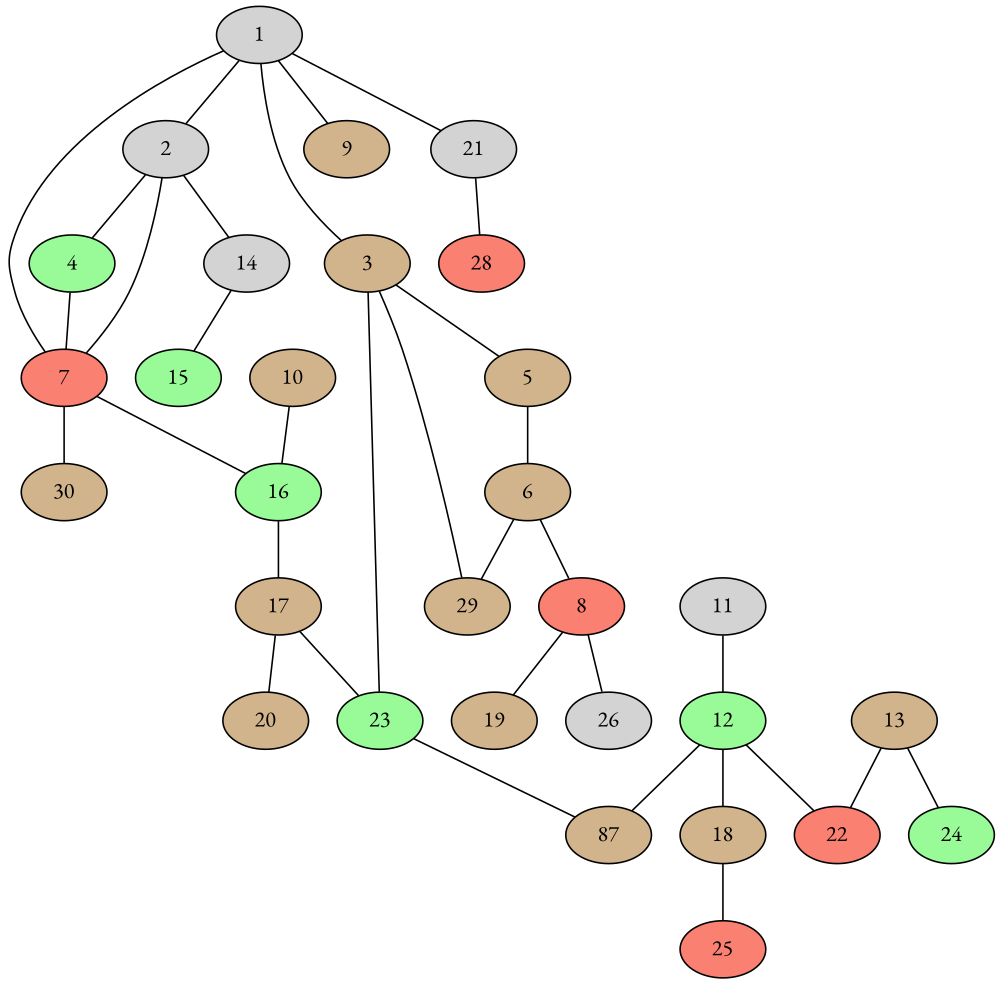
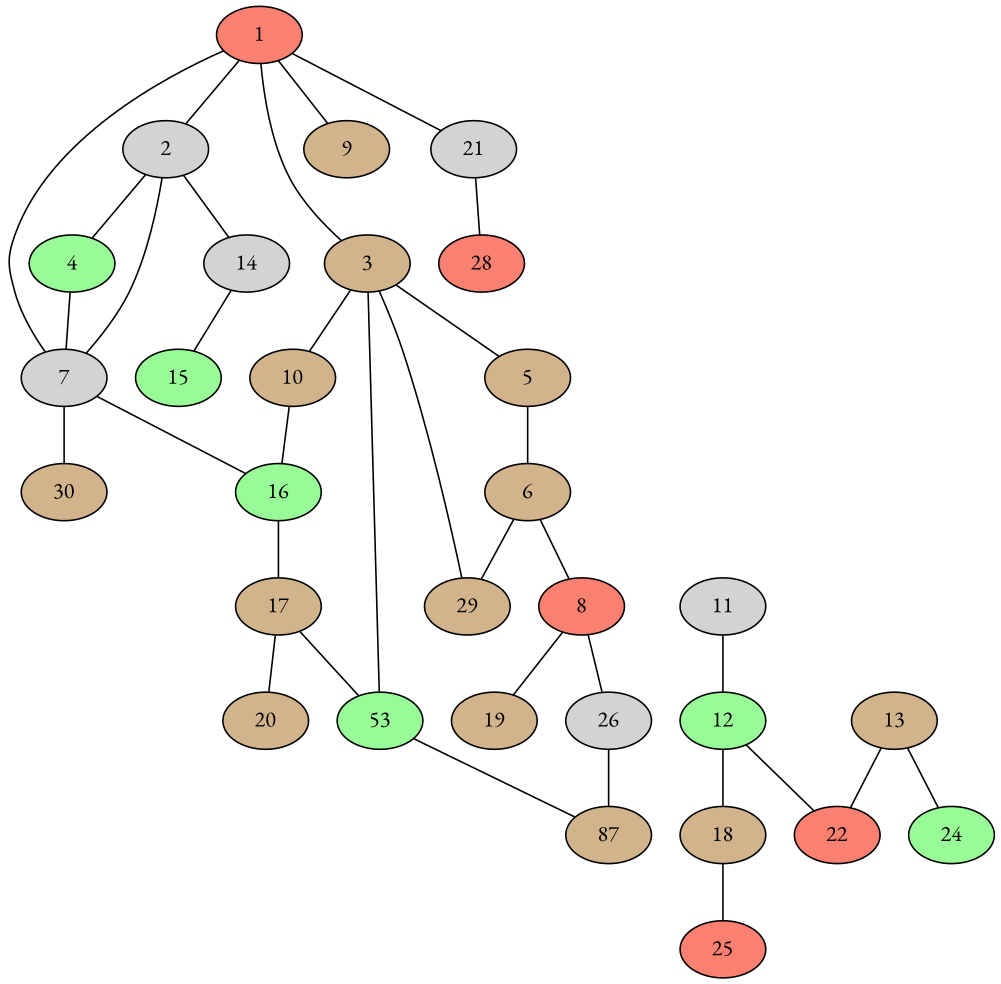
node "1": fillcolor lightgrey -> salmon
edge "3" -- "10": added
node "7": fillcolor salmon -> lightgrey
node "23": label "23" -> "53"
edge "12" -- "87": now "26" -- "87"
